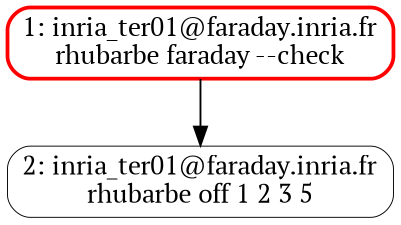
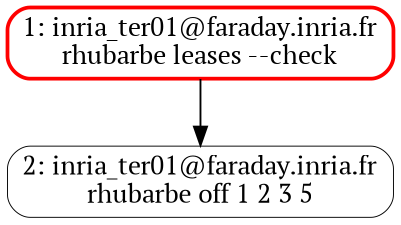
node "1: inria_ter01@faraday.inria.fr rhubarbe faraday --check": label "1: inria_ter01@faraday.inria.fr rhubarbe faraday --check" -> "1: inria_ter01@faraday.inria.fr rhubarbe leases --check"
